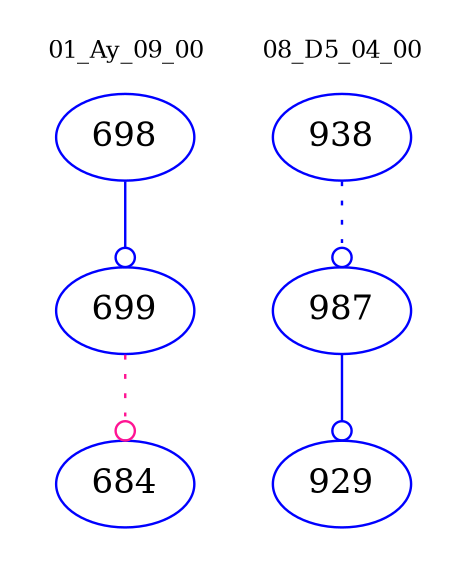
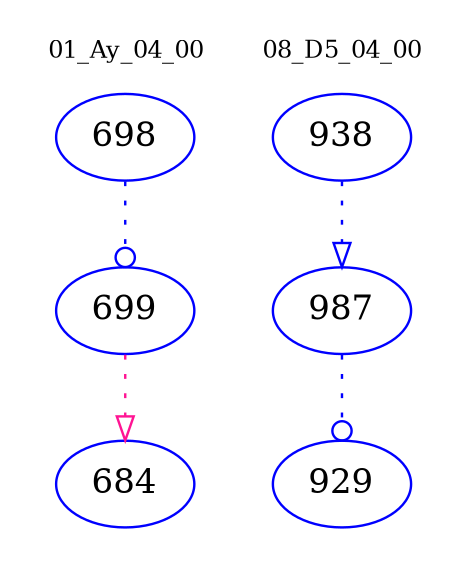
cluster "01_Ay_09_00": label "01_Ay_09_00" -> "01_Ay_04_00"
edge "938" -> "987": arrowhead odot -> onormal
edge "698" -> "699": style solid -> dotted
edge "699" -> "684": arrowhead odot -> onormal
edge "987" -> "929": style solid -> dotted
